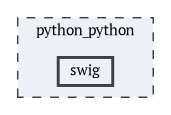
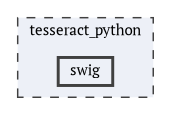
cluster "python_python": label "python_python" -> "tesseract_python"
